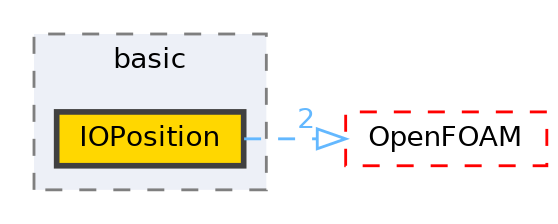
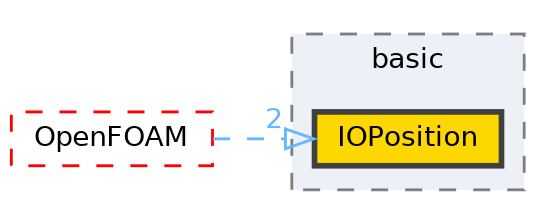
edge "IOPosition" -> "OpenFOAM": reversed
